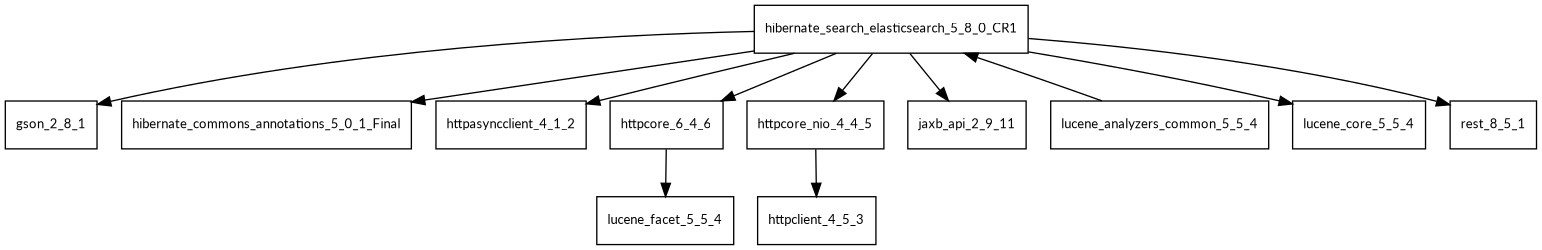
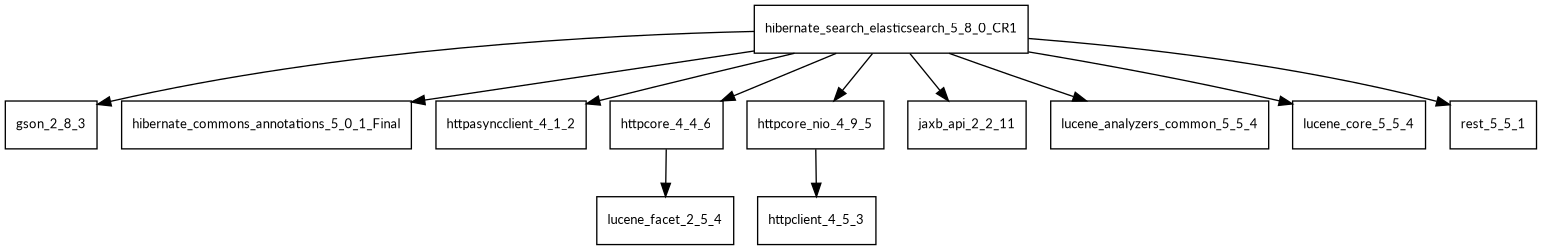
edge "lucene_analyzers_common_5_5_4" -> "hibernate_search_elasticsearch_5_8_0_CR1": reversed
node "gson_2_8_1": label "gson_2_8_1" -> "gson_2_8_3"
node "httpcore_6_4_6": label "httpcore_6_4_6" -> "httpcore_4_4_6"
node "httpcore_nio_4_4_5": label "httpcore_nio_4_4_5" -> "httpcore_nio_4_9_5"
node "jaxb_api_2_9_11": label "jaxb_api_2_9_11" -> "jaxb_api_2_2_11"
node "rest_8_5_1": label "rest_8_5_1" -> "rest_5_5_1"
node "lucene_facet_5_5_4": label "lucene_facet_5_5_4" -> "lucene_facet_2_5_4"
